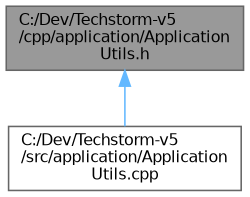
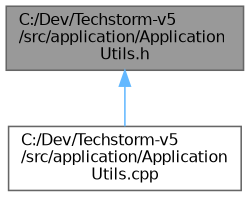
node "C:/Dev/Techstorm-v5 /cpp/application/Application Utils.h": label "C:/Dev/Techstorm-v5 /cpp/application/Application Utils.h" -> "C:/Dev/Techstorm-v5 /src/application/Application Utils.h"
